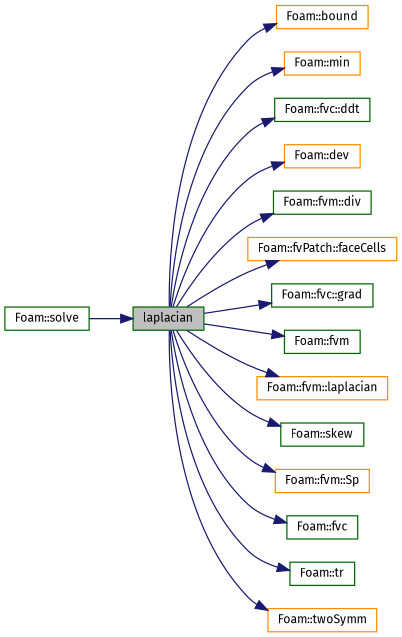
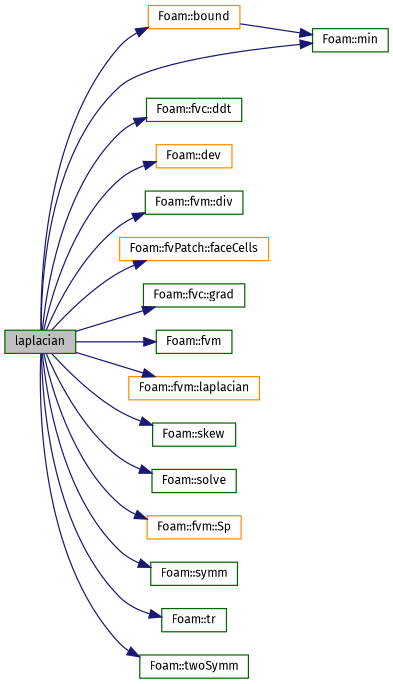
edge "Foam::bound" -> "Foam::min": added
node "Foam::min": color darkorange -> darkgreen
edge "Foam::solve" -> "laplacian": reversed
node "Foam::fvc": label "Foam::fvc" -> "Foam::symm"
node "Foam::twoSymm": color darkorange -> darkgreen
